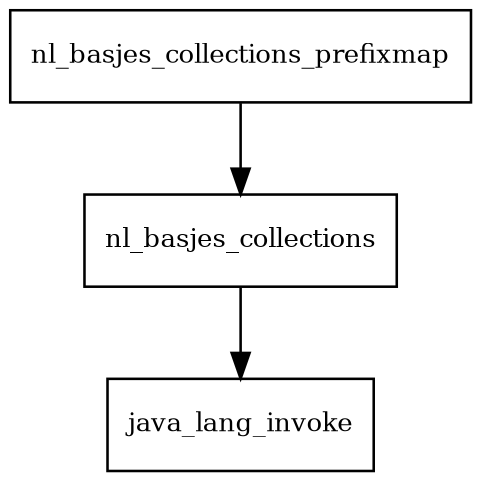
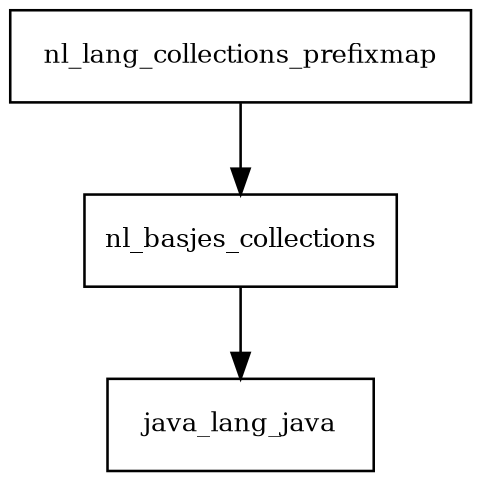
node "nl_basjes_collections_prefixmap": label "nl_basjes_collections_prefixmap" -> "nl_lang_collections_prefixmap"
node "java_lang_invoke": label "java_lang_invoke" -> "java_lang_java"
